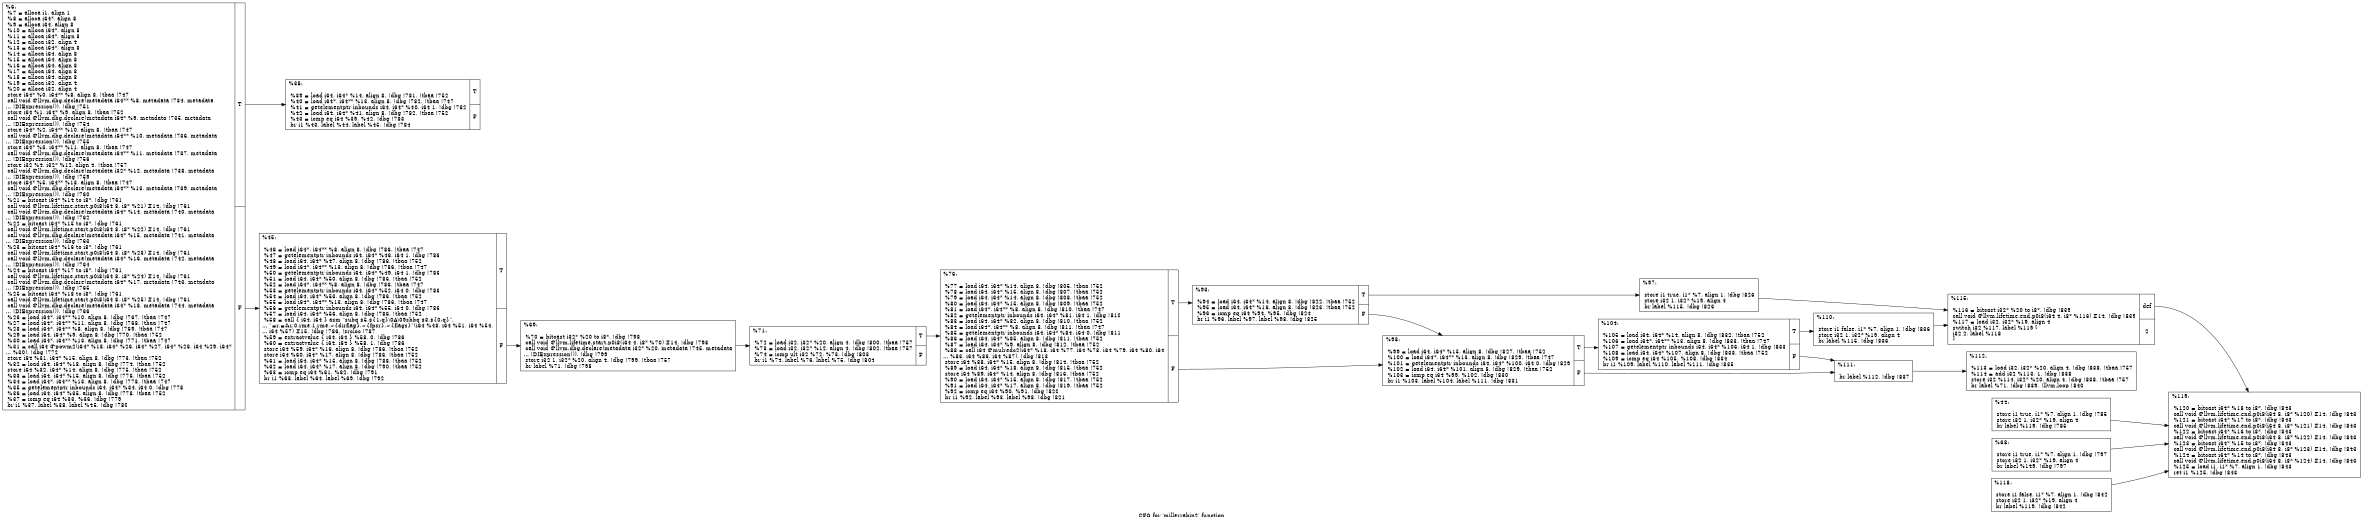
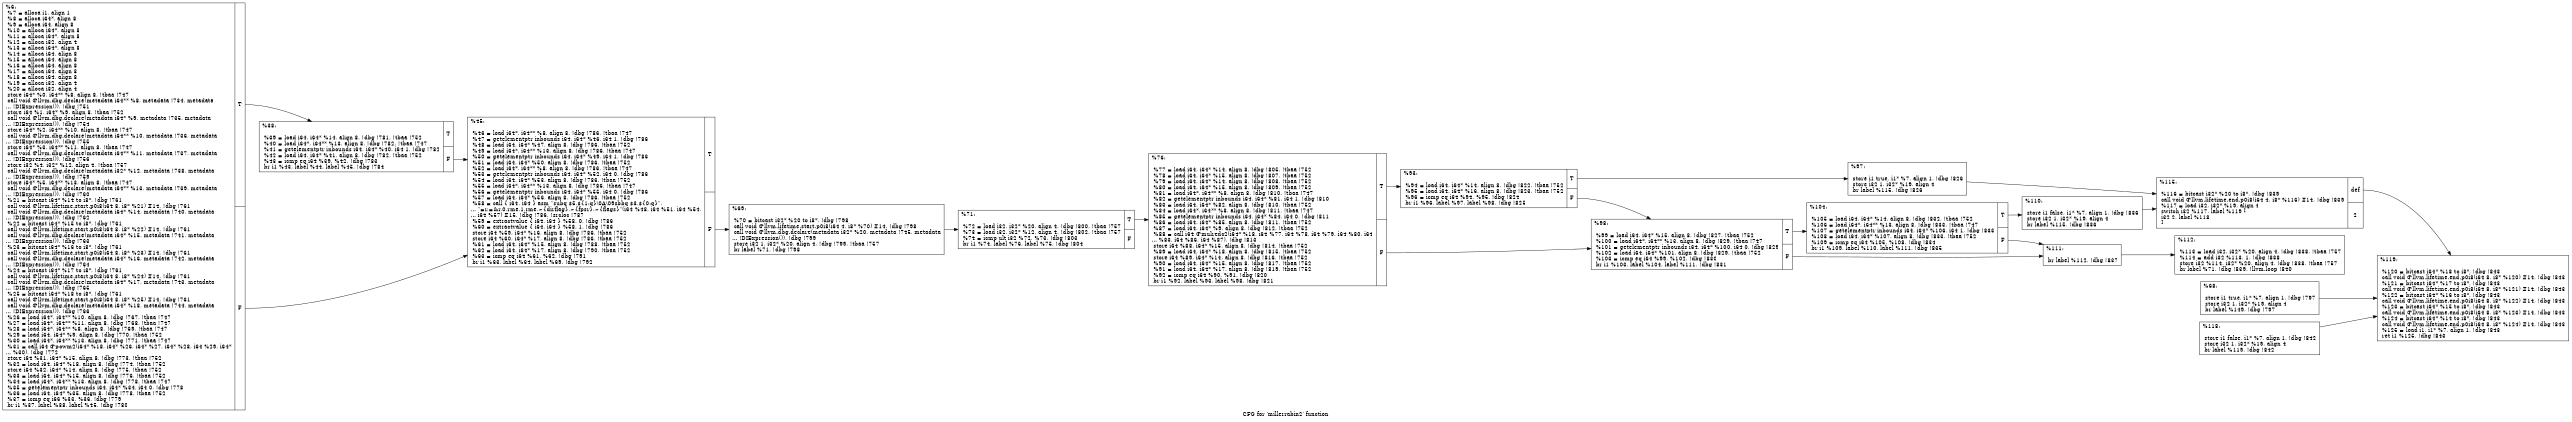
edge "%38:" -> "%45:": added
node "%6:": text "%37 = icmp eq i64 %33, %36, !dbg !779" -> "%37 = icmp eq i66 %33, %36, !dbg !779"
node "%44:": removed
